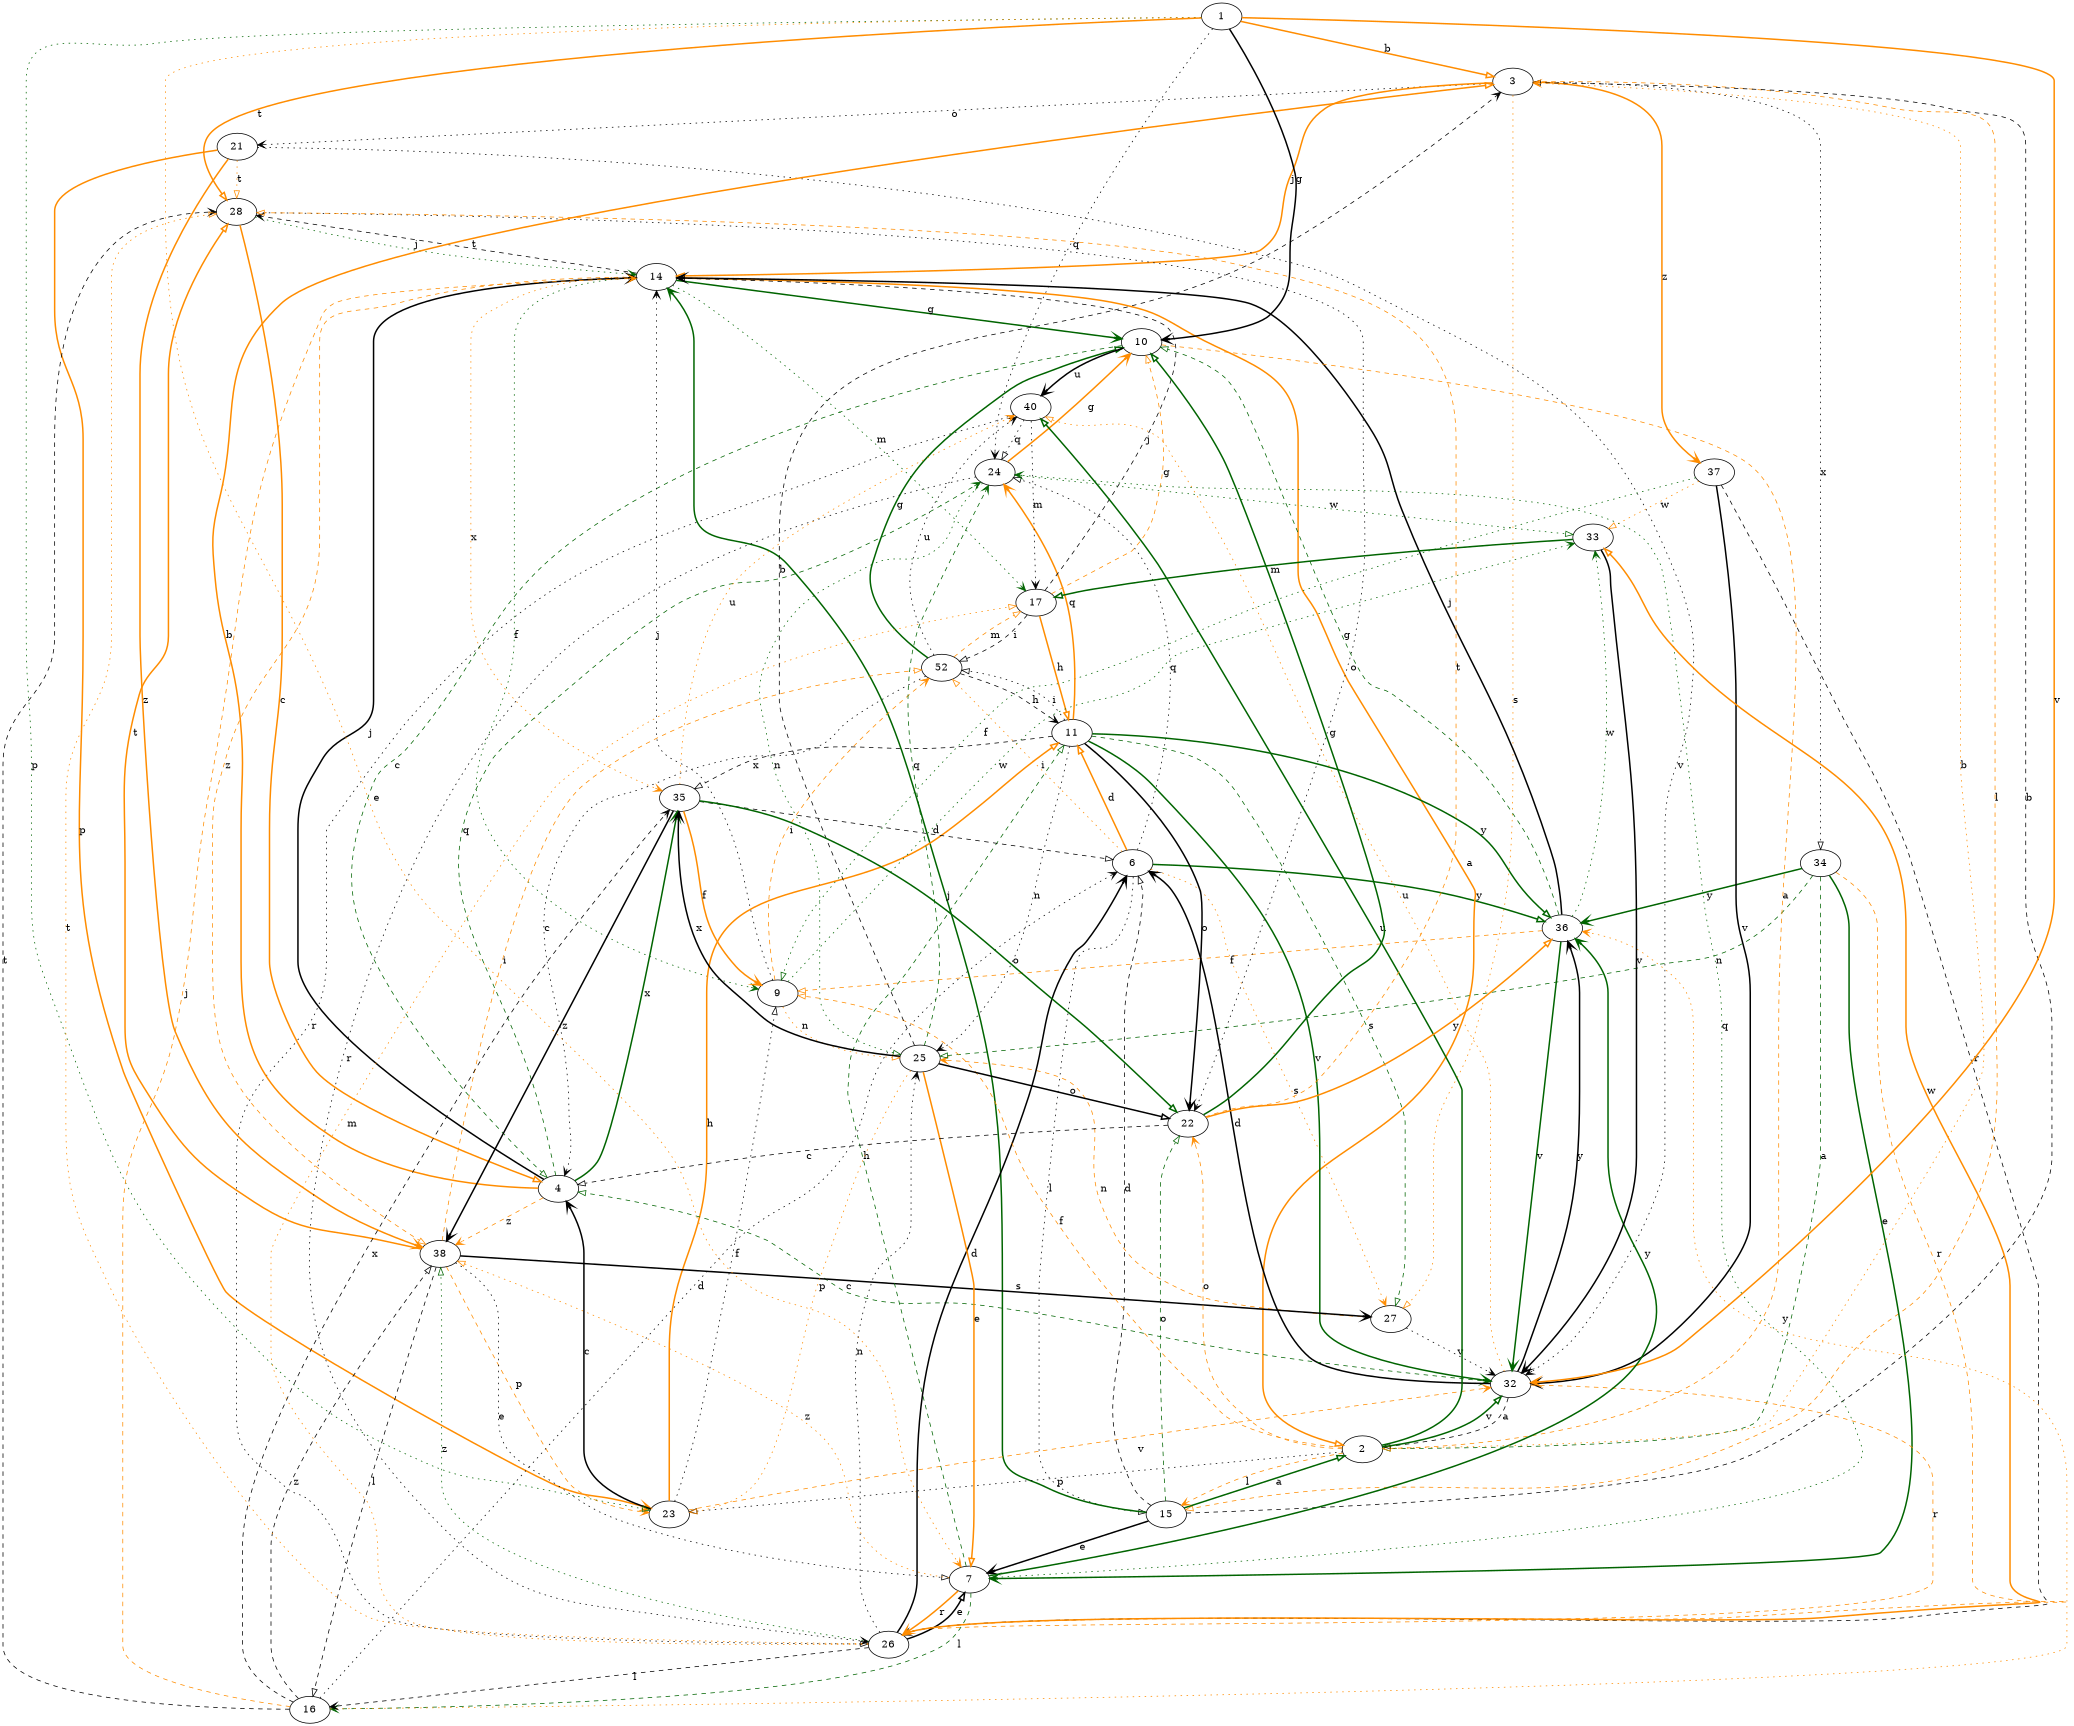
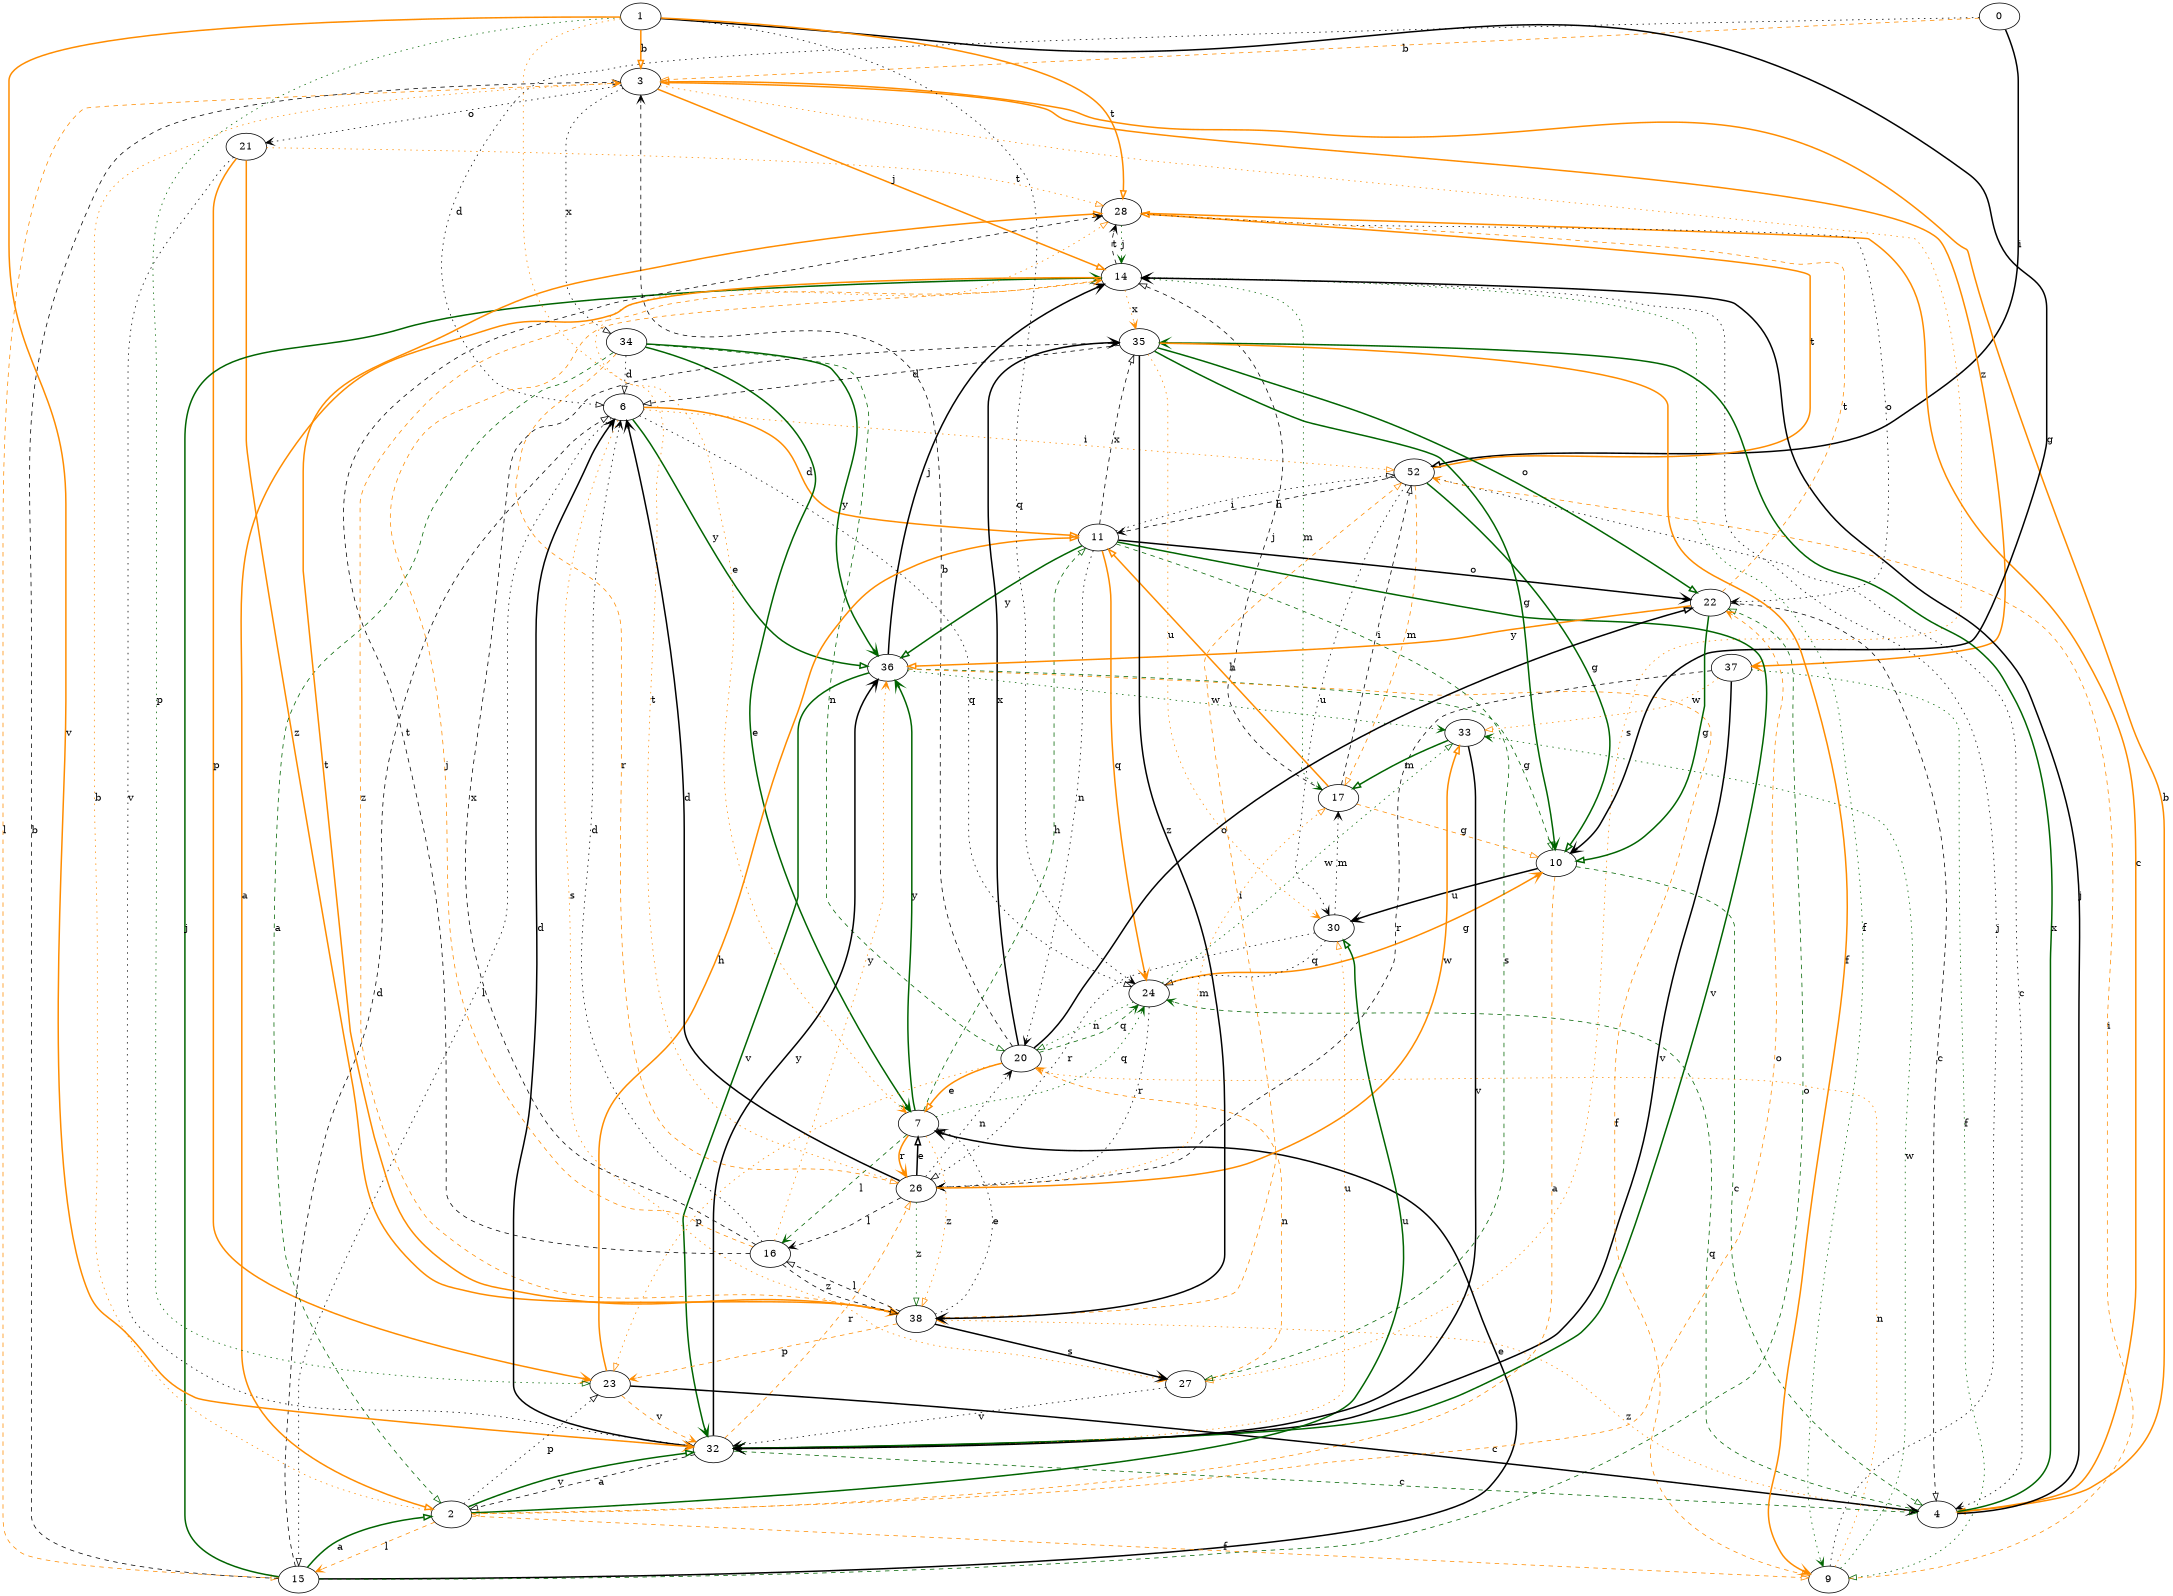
node "0": added
edge "52" -> "28": added, label "t"
edge "14" -> "10": now "35" -> "10"
edge "34" -> "6": added, label "d"
node "40": label "40" -> "30"
node "25": label "25" -> "20"
edge "4" -> "38": style dashed -> dotted
edge "23" -> "9": removed, label "f"
